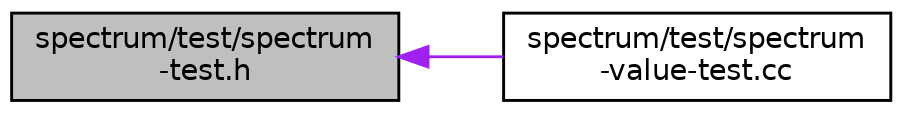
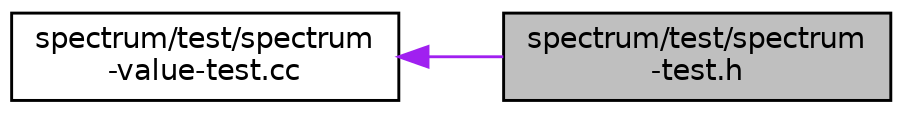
edge "spectrum/test/spectrum -value-test.cc" -> "spectrum/test/spectrum -test.h": reversed
